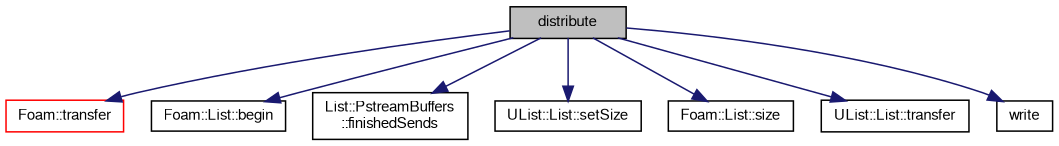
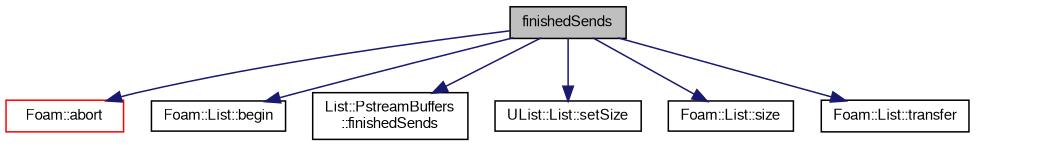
node "distribute": label "distribute" -> "finishedSends"
node "Foam::transfer": label "Foam::transfer" -> "Foam::abort"
node "UList::List::transfer": label "UList::List::transfer" -> "Foam::List::transfer"
node "write": removed
